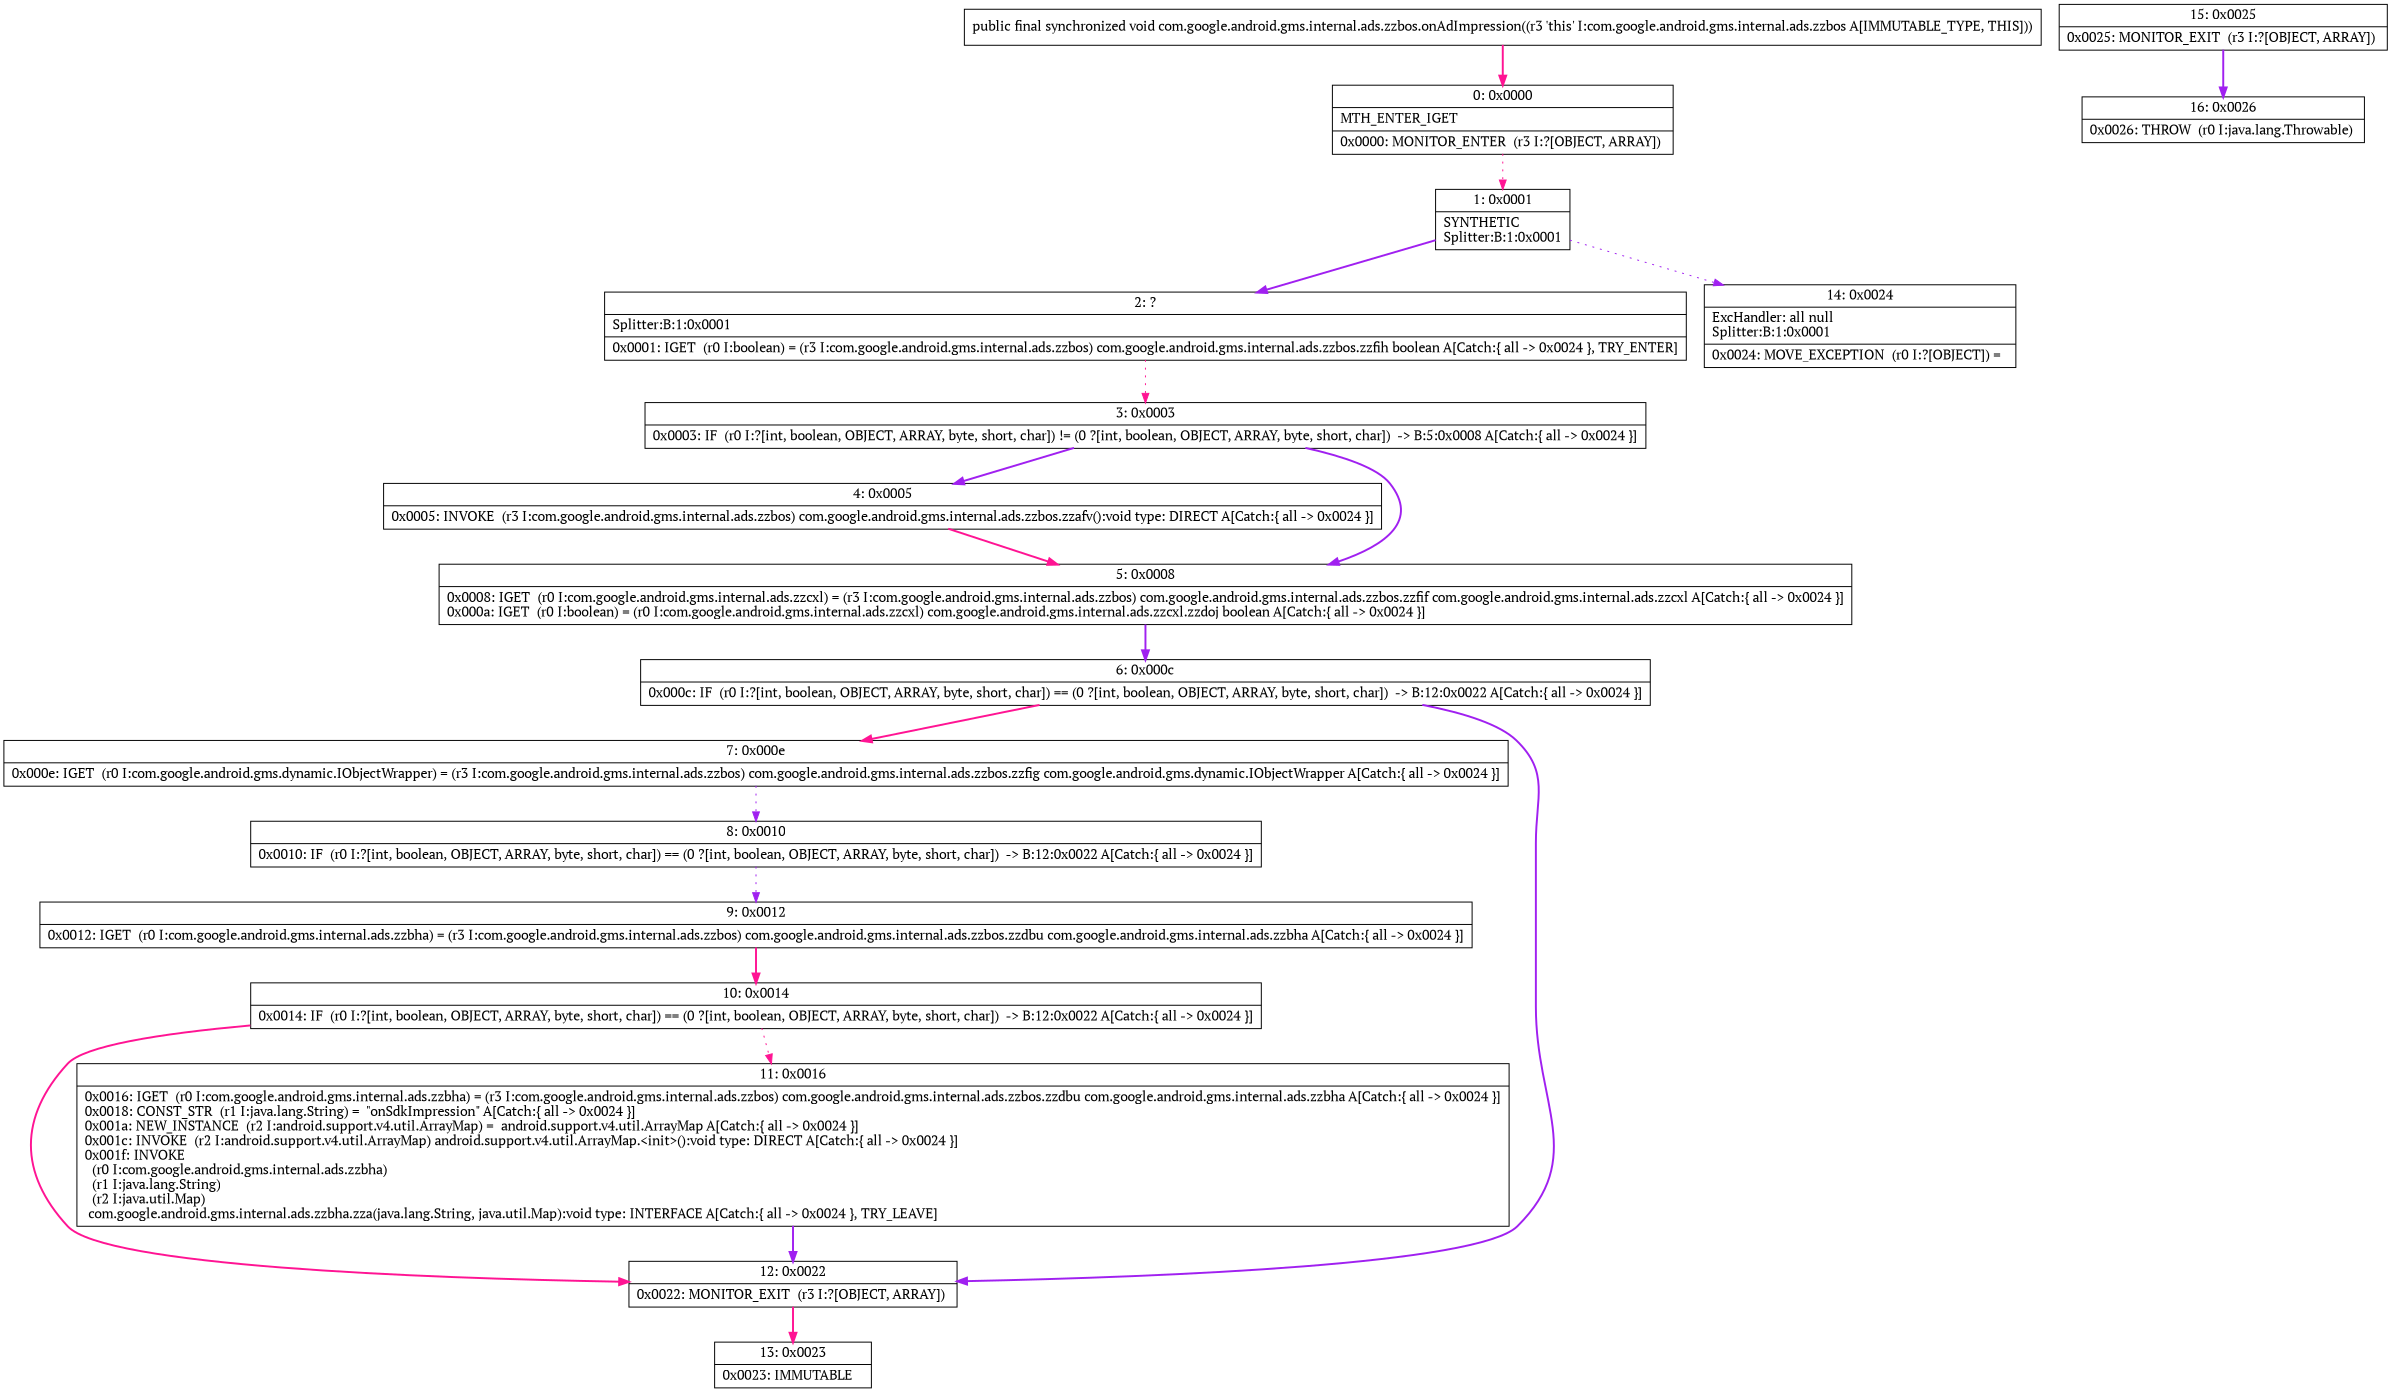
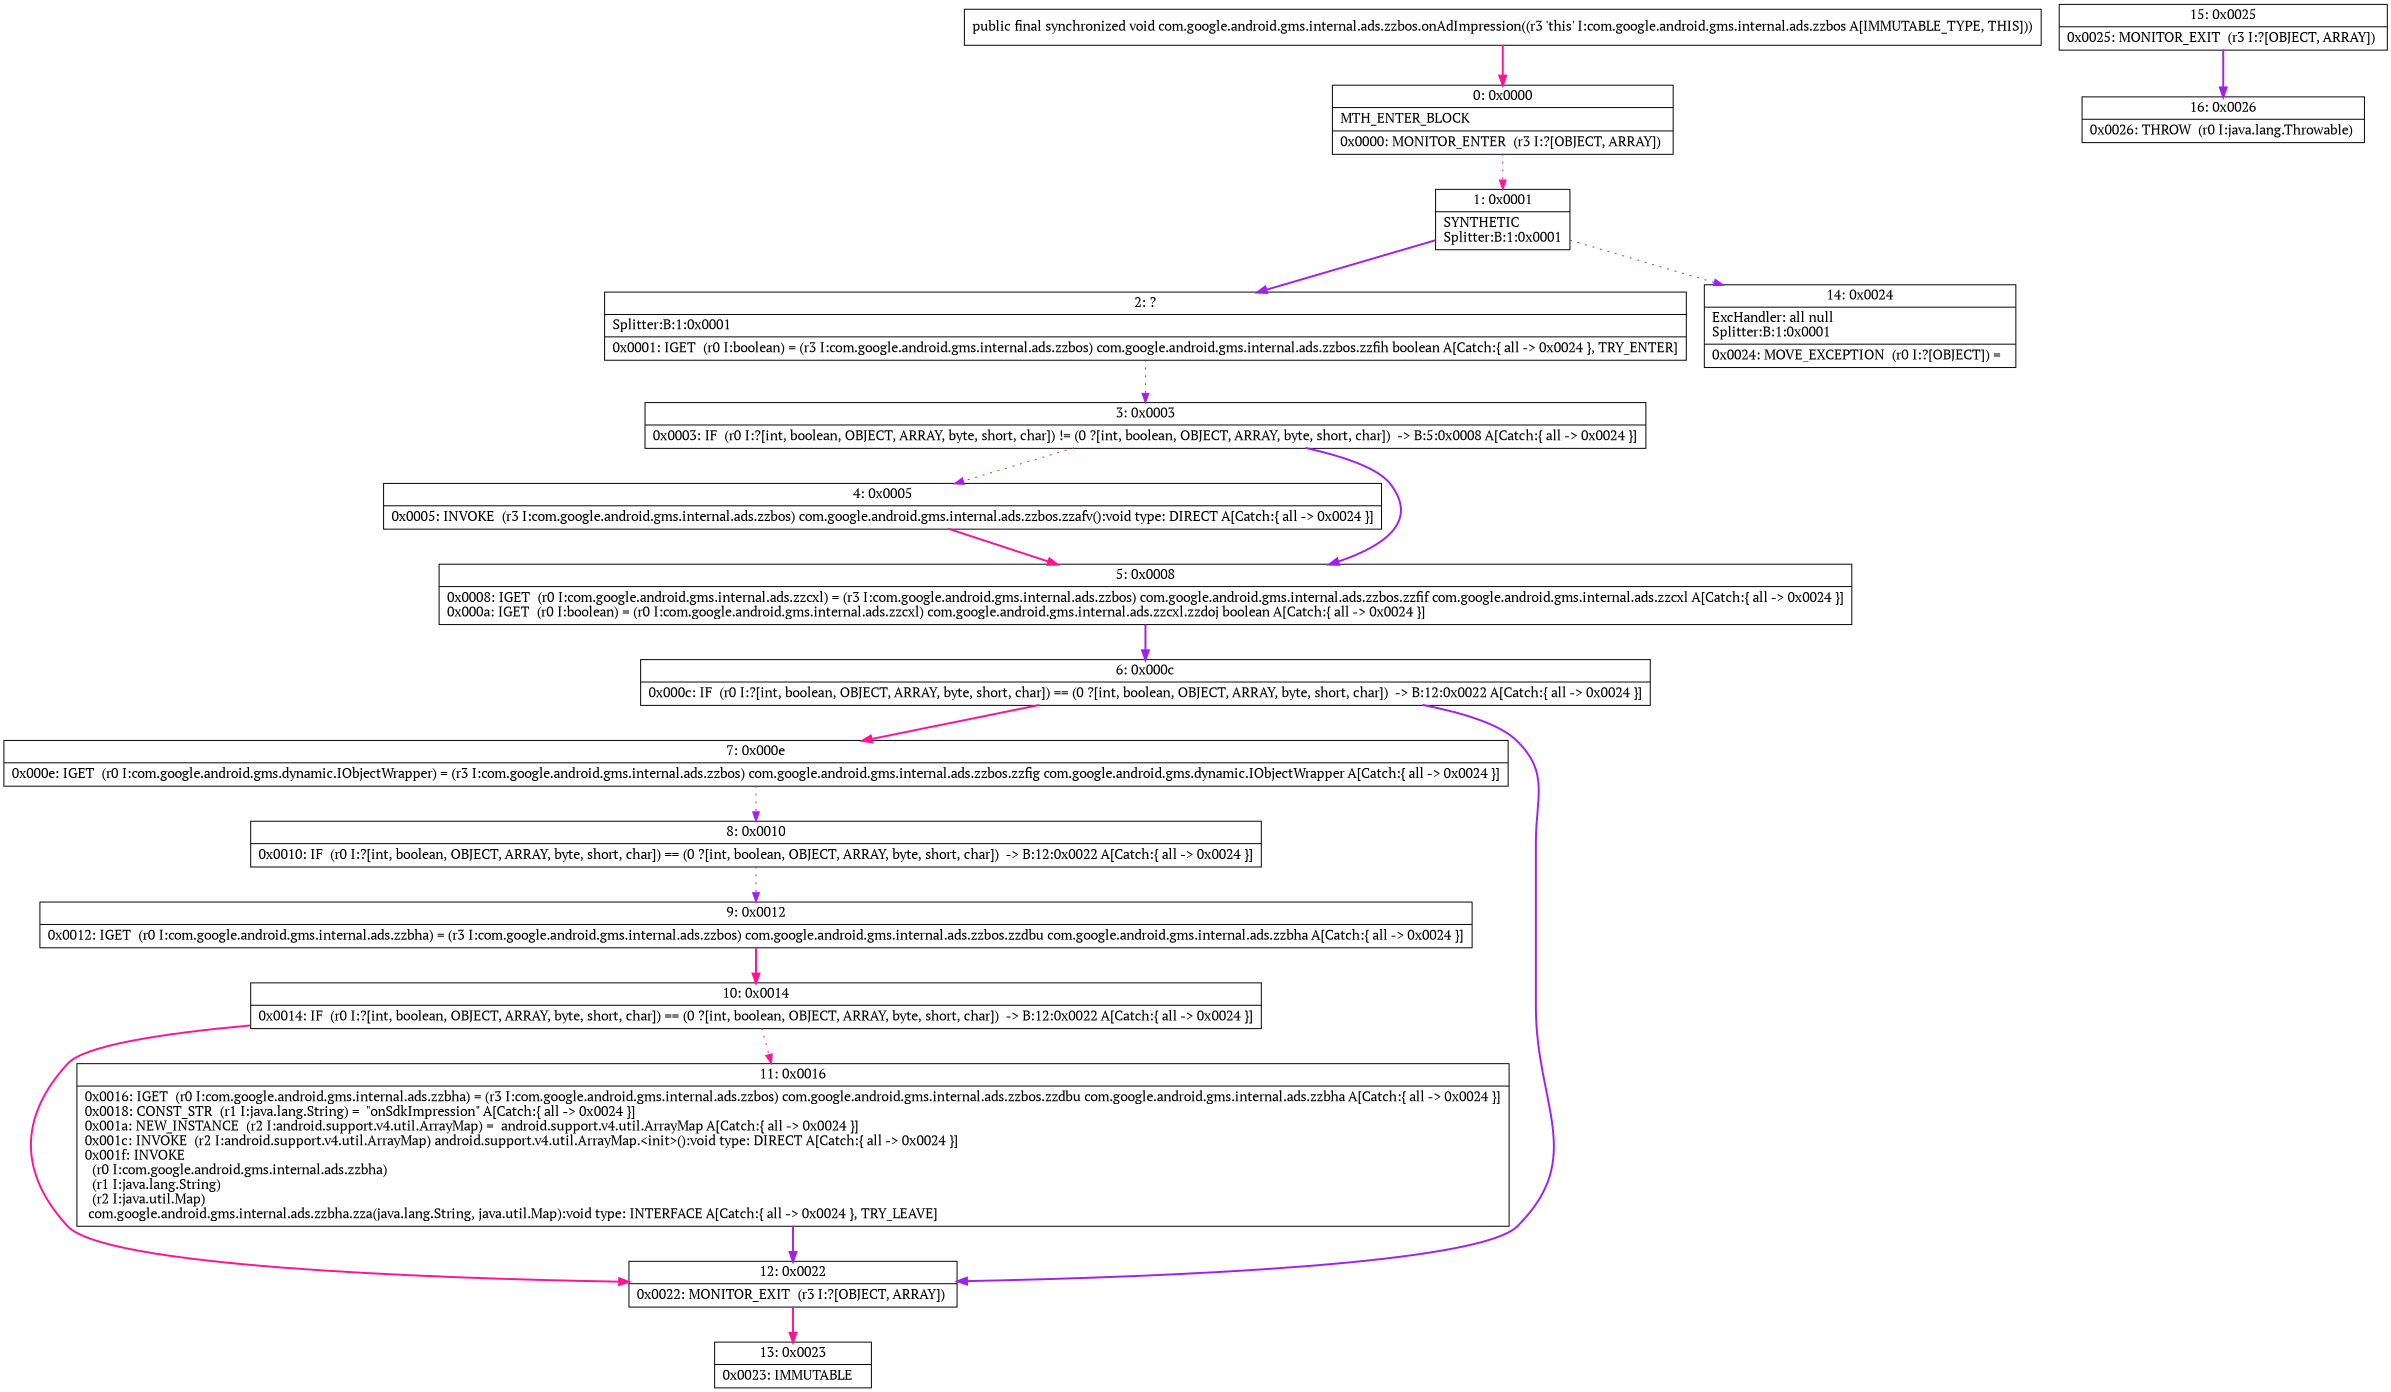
node "0: 0x0000": text "MTH_ENTER_IGET" -> "MTH_ENTER_BLOCK"
edge "2: ?" -> "3: 0x0003": color deeppink -> purple
edge "3: 0x0003" -> "4: 0x0005": style bold -> dotted
